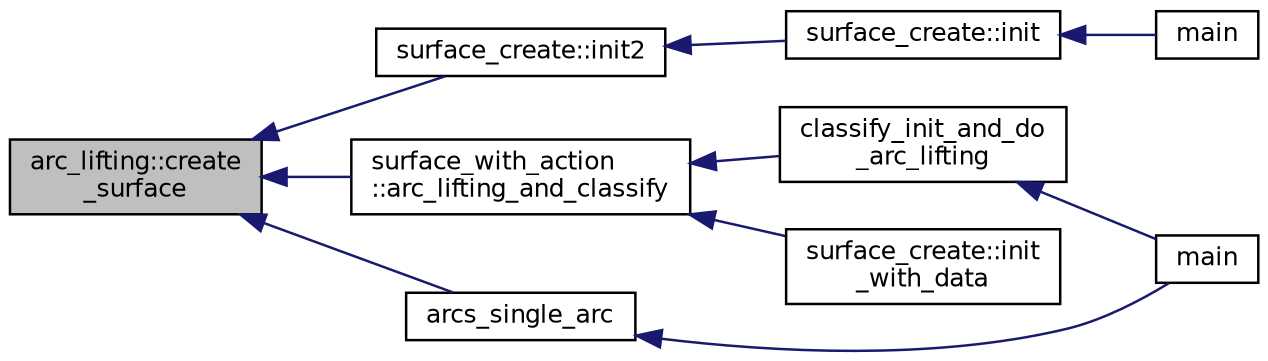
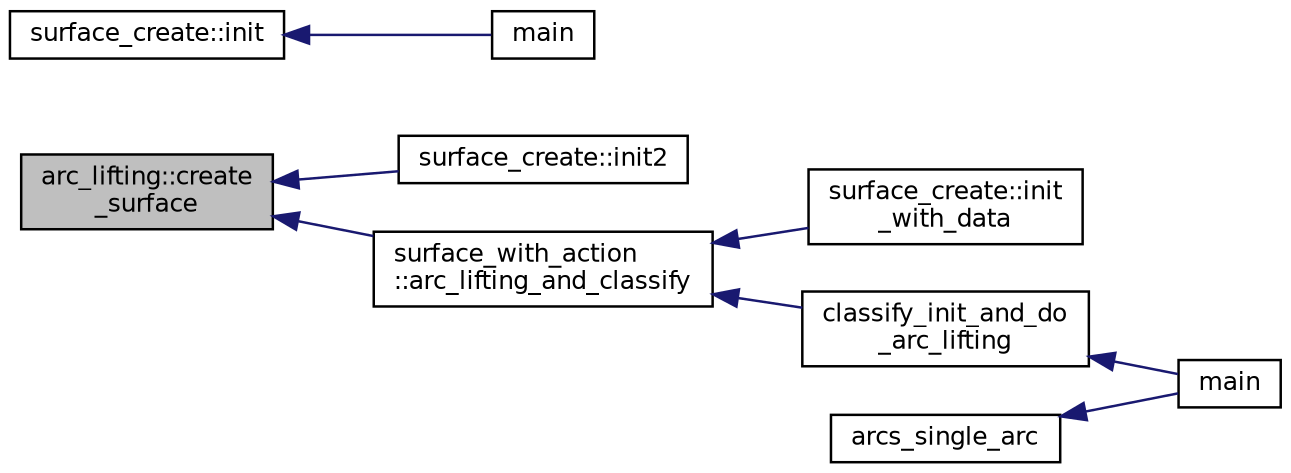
edge "surface_create::init" -> "surface_create::init2": removed
edge "arcs_single_arc" -> "arc_lifting::create _surface": removed
